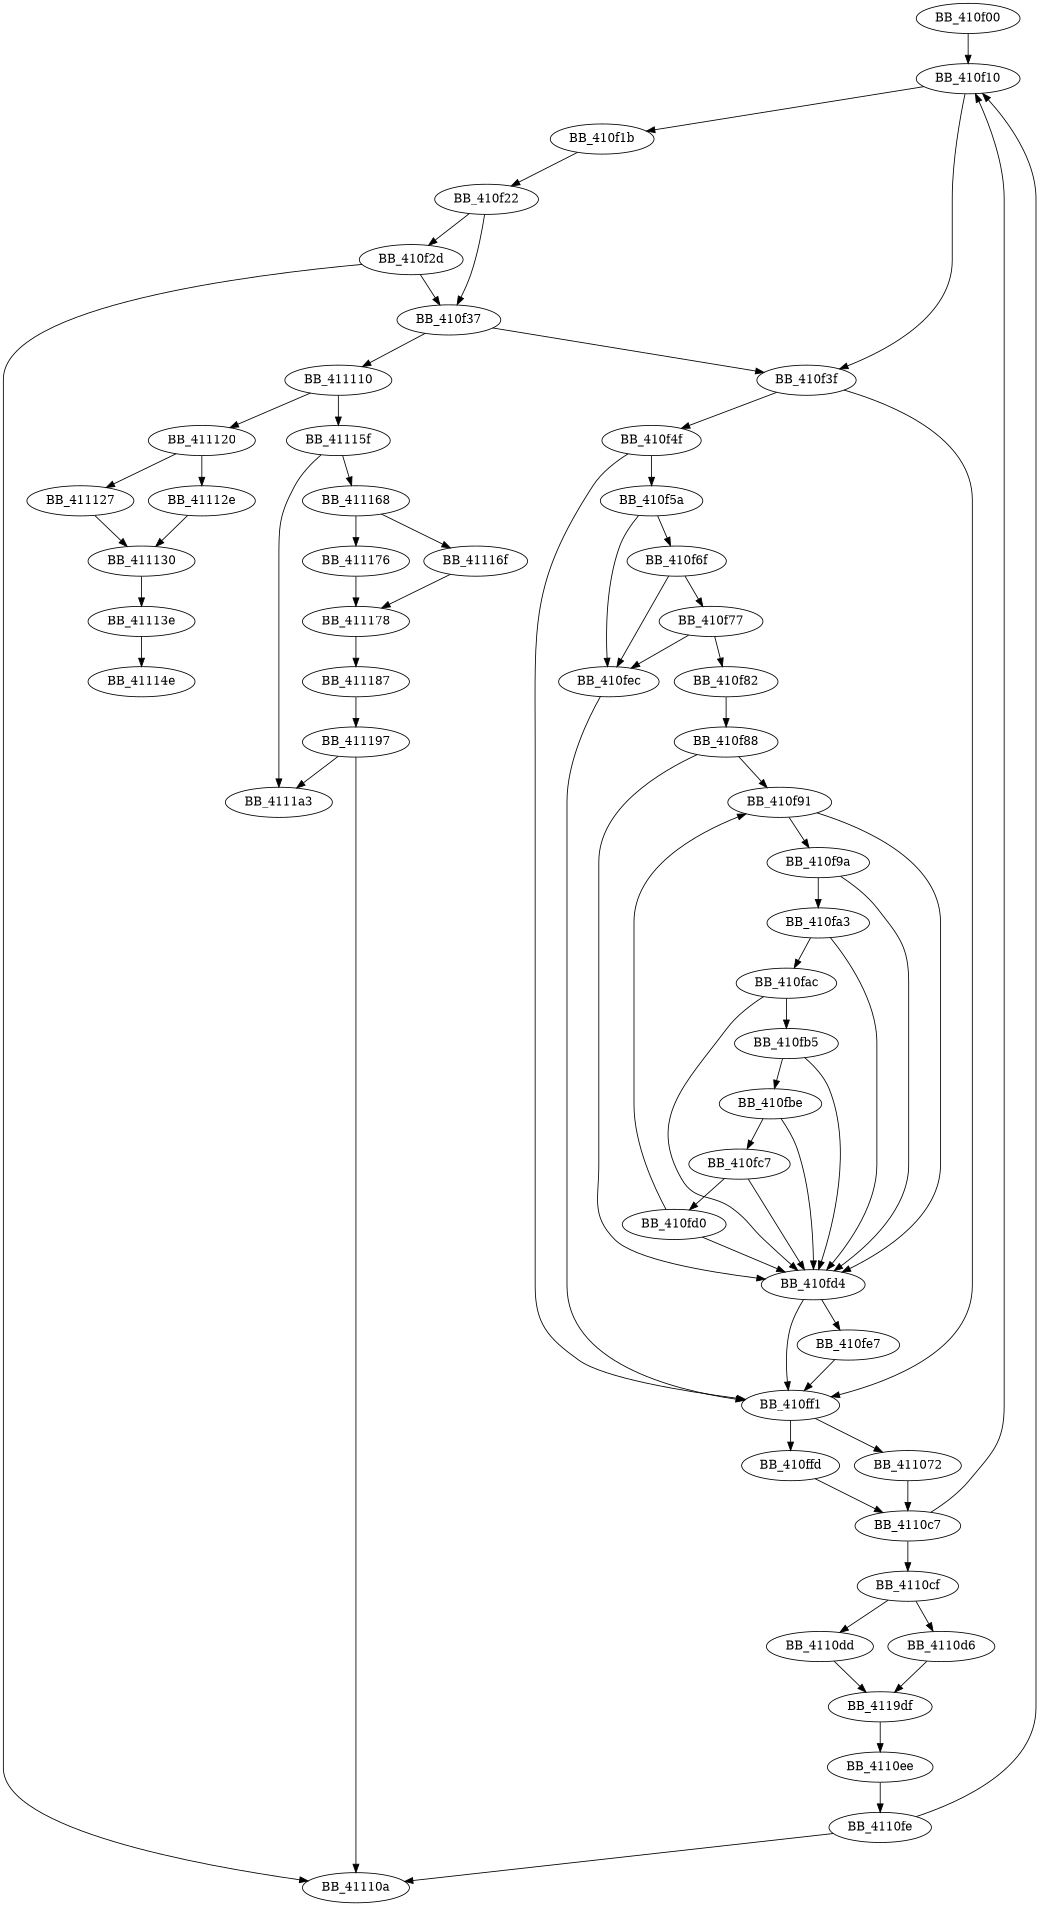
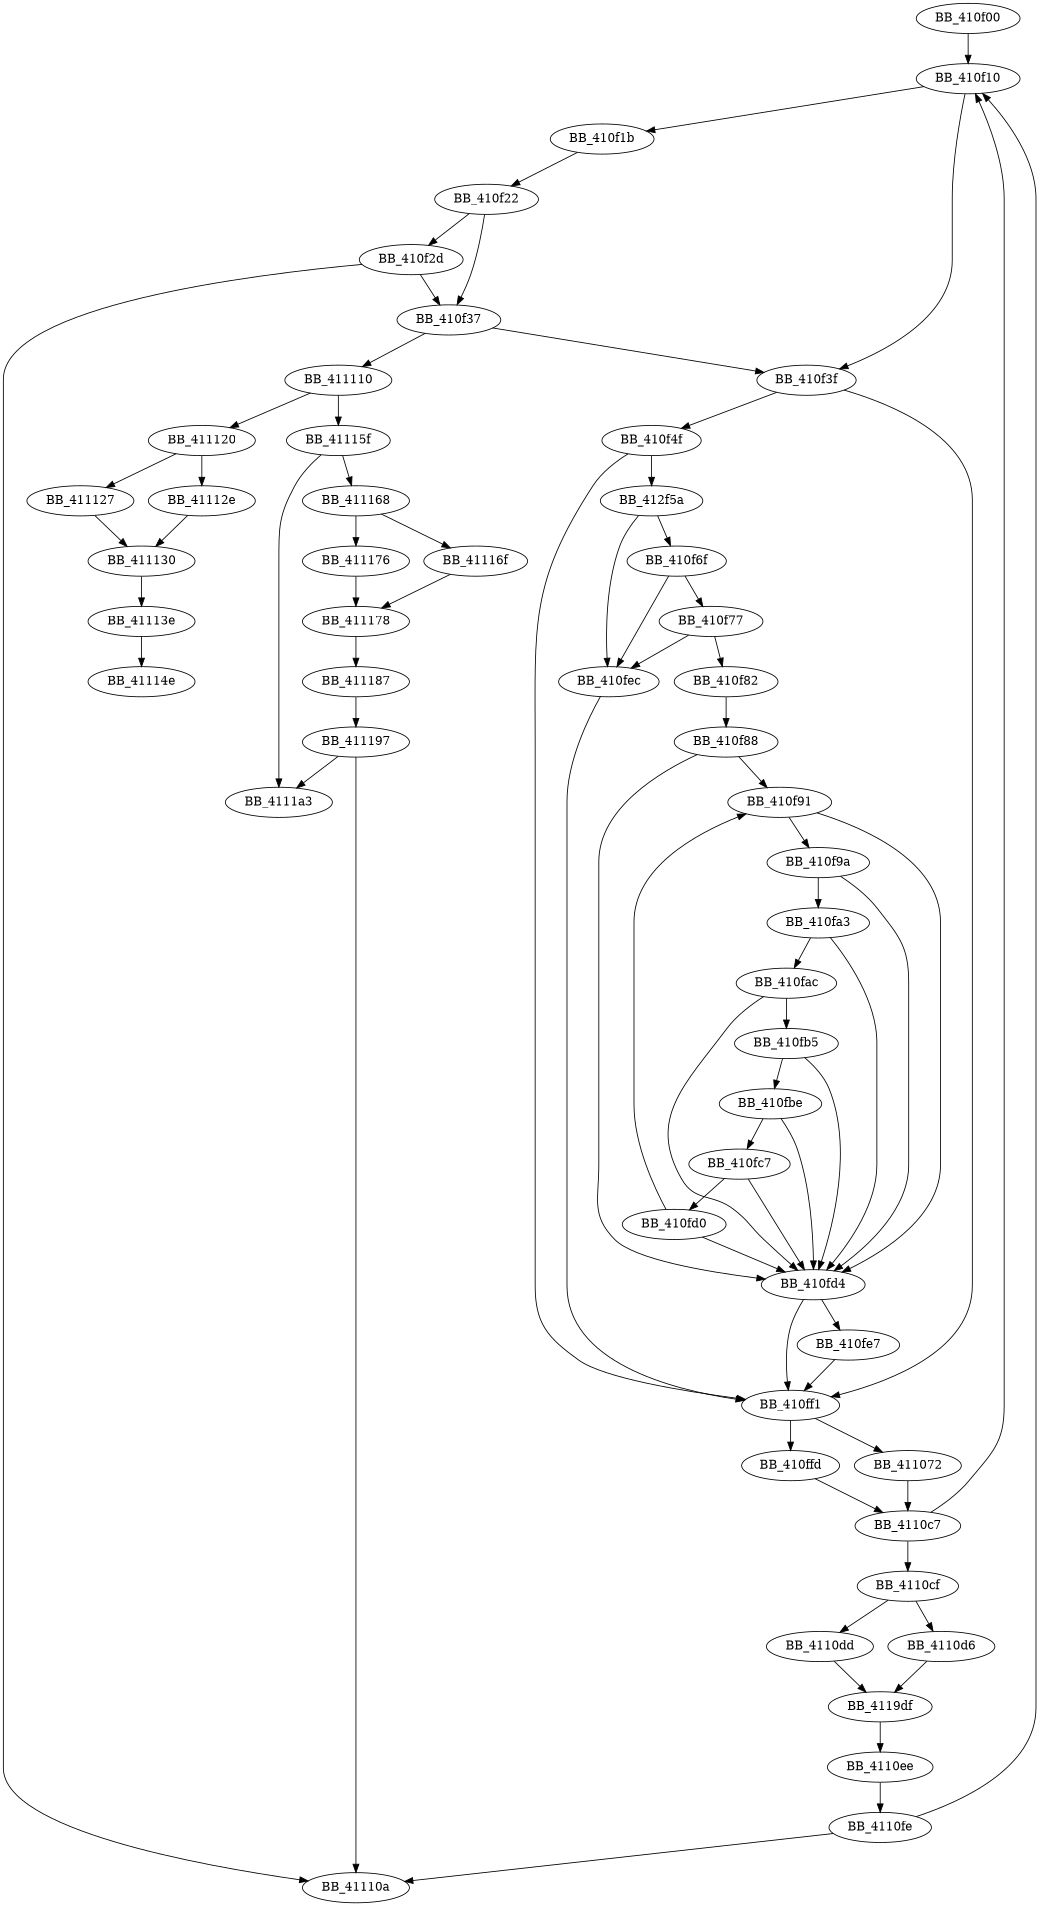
node "BB_410f5a": label "BB_410f5a" -> "BB_412f5a"
